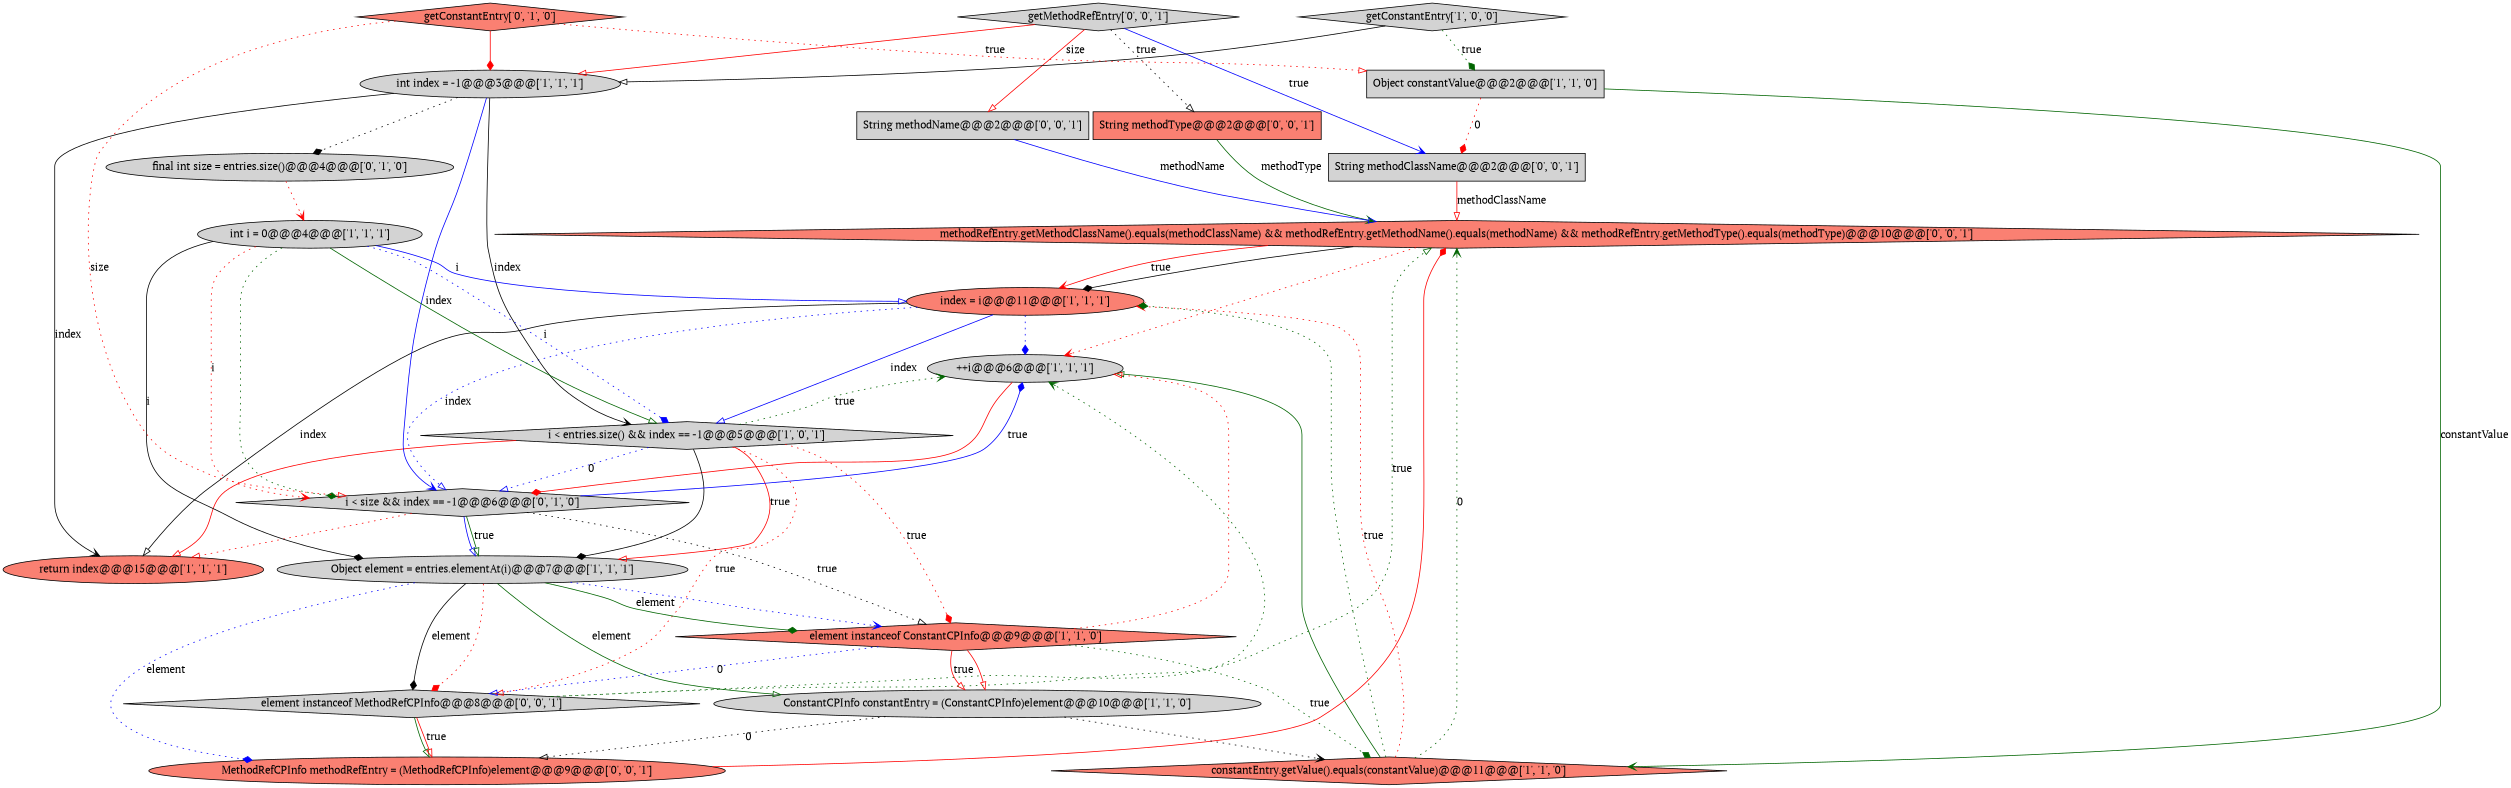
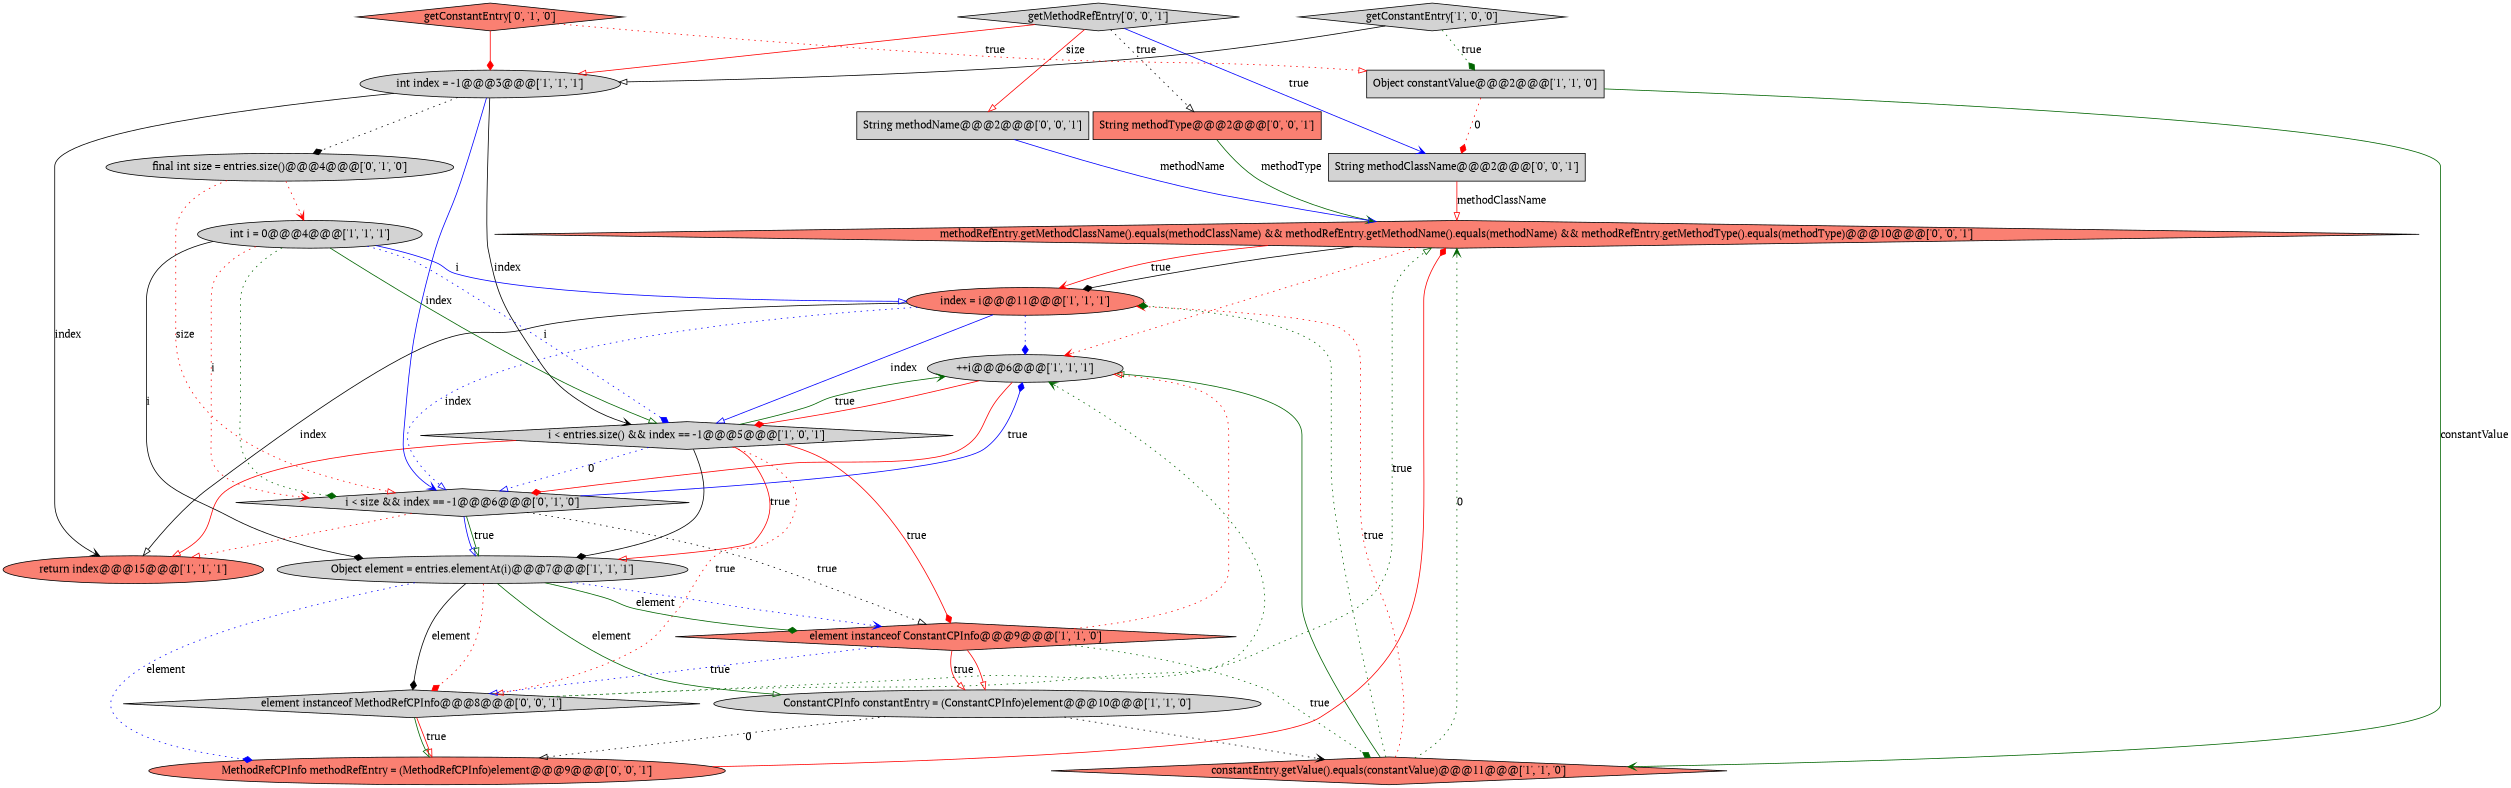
edge "getConstantEntry['0', '1', '0']" -> "i < size && index == -1@@@6@@@['0', '1', '0']": now "final int size = entries.size()@@@4@@@['0', '1', '0']" -> "i < size && index == -1@@@6@@@['0', '1', '0']"
edge "i < entries.size() && index == -1@@@5@@@['1', '0', '1']" -> "++i@@@6@@@['1', '1', '1']": style dotted -> solid
edge "++i@@@6@@@['1', '1', '1']" -> "i < entries.size() && index == -1@@@5@@@['1', '0', '1']": added
edge "i < entries.size() && index == -1@@@5@@@['1', '0', '1']" -> "element instanceof ConstantCPInfo@@@9@@@['1', '1', '0']": style dotted -> solid
edge "element instanceof ConstantCPInfo@@@9@@@['1', '1', '0']" -> "element instanceof MethodRefCPInfo@@@8@@@['0', '0', '1']": label "0" -> "true"
